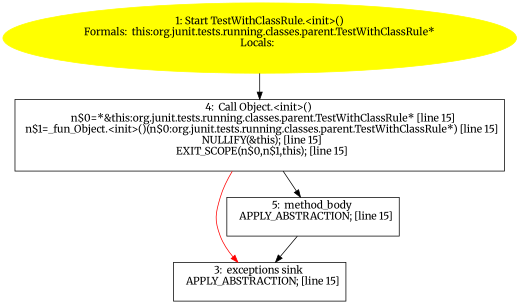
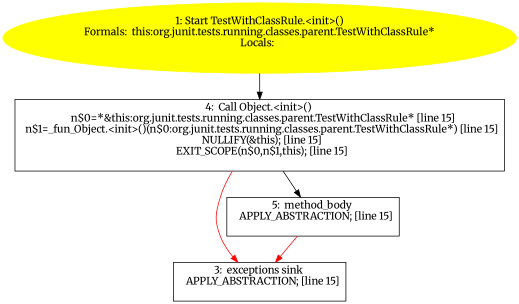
edge "5:  method_body APPLY_ABSTRACTION; [line 15]" -> "3:  exceptions sink APPLY_ABSTRACTION; [line 15]": color black -> red
